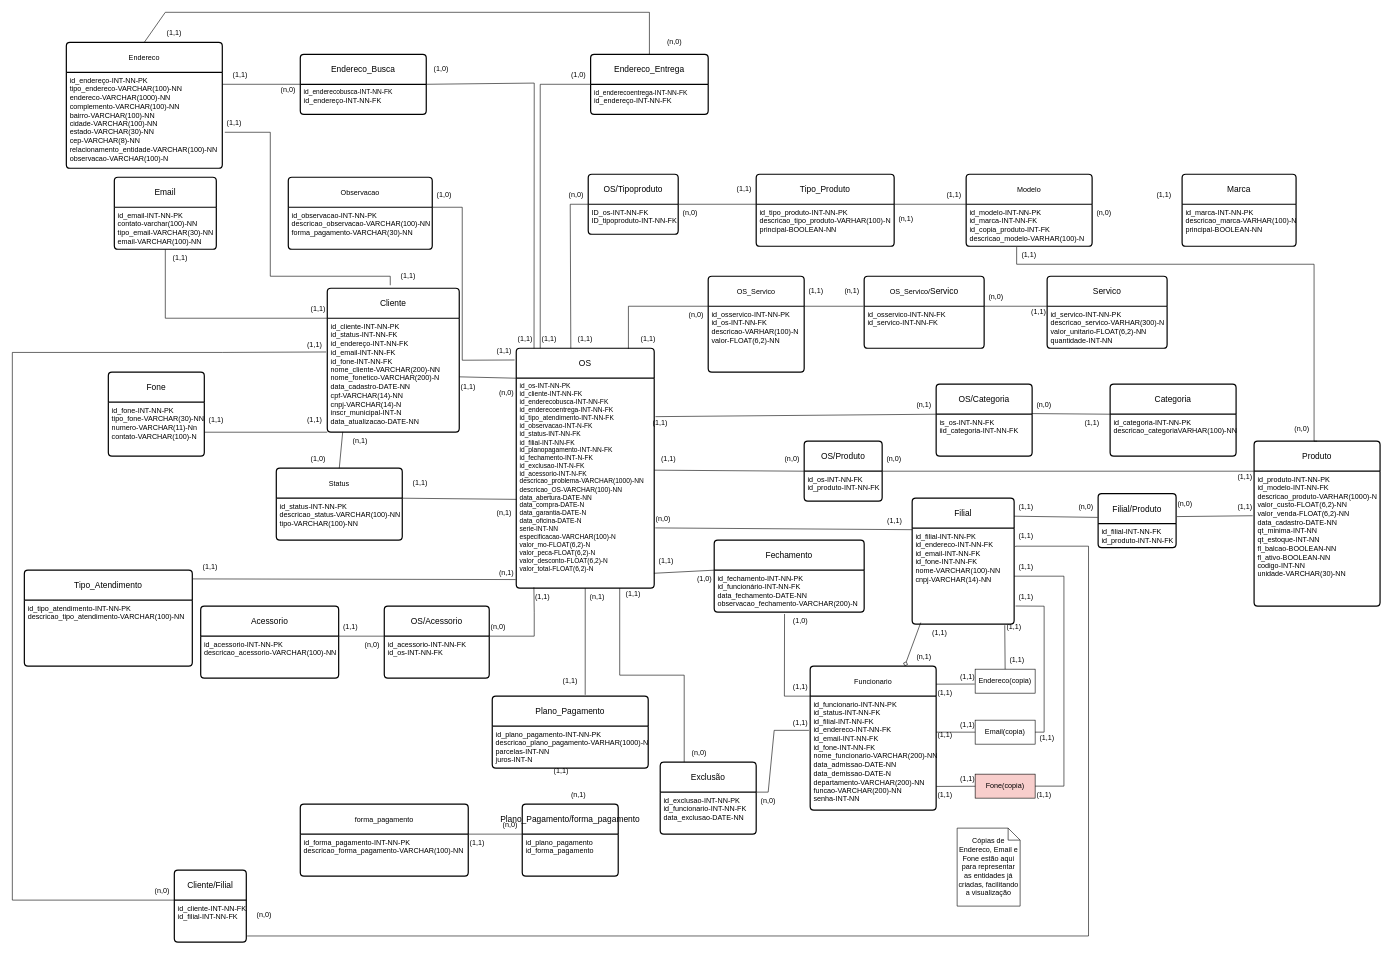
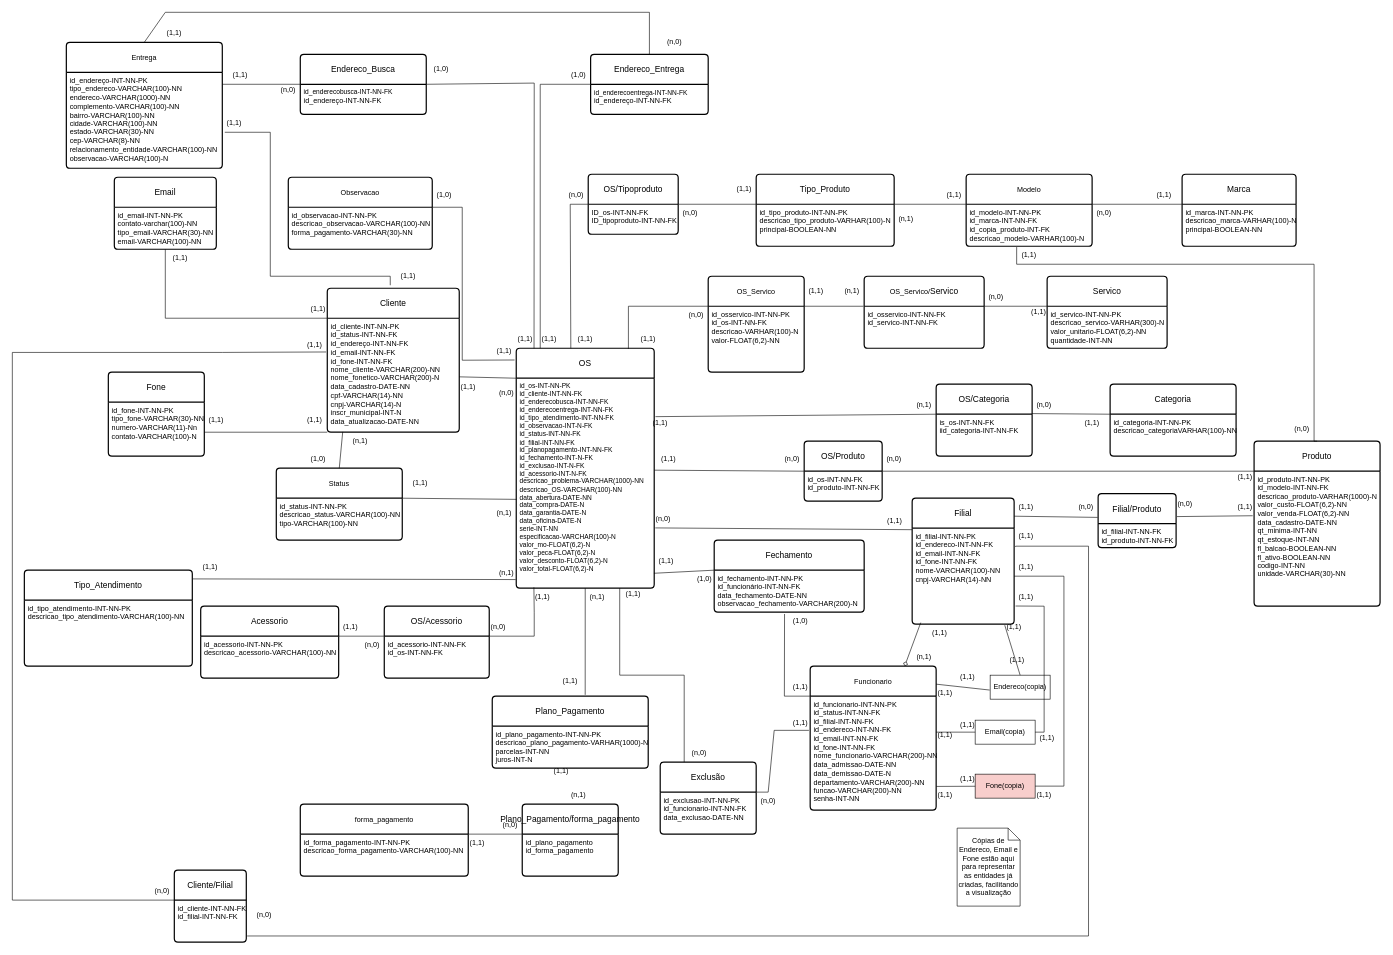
node "Endereco": label "Endereco" -> "Entrega"
edge "id_modelo-INT-NN-PK id_marca-INT-NN-FK id_copia_produto-INT-FK descricao_modelo-VARHAR(100)-N" -- "id_marca-INT-NN-PK descricao_marca-VARHAR(100)-N principal-BOOLEAN-NN": added
node "Endereco(copia)": moved (1005, 681) -> (1020, 687)
